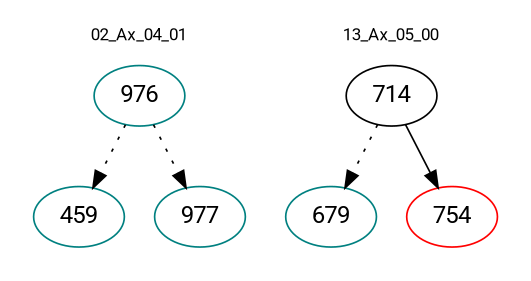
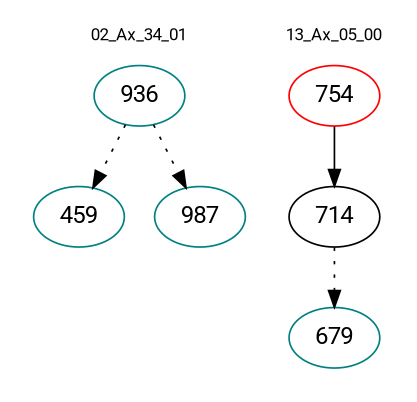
cluster "02_Ax_04_01": label "02_Ax_04_01" -> "02_Ax_34_01"
node "976": label "976" -> "936"
edge "714" -> "754": reversed
node "977": label "977" -> "987"
